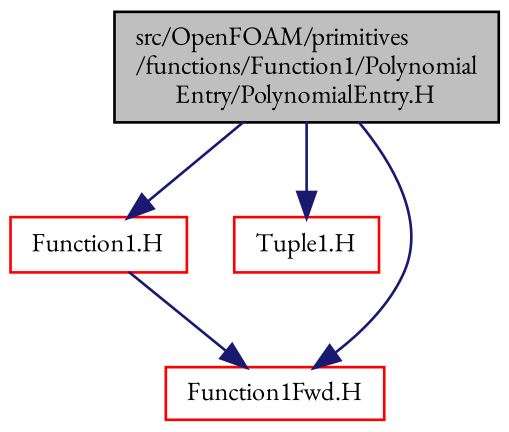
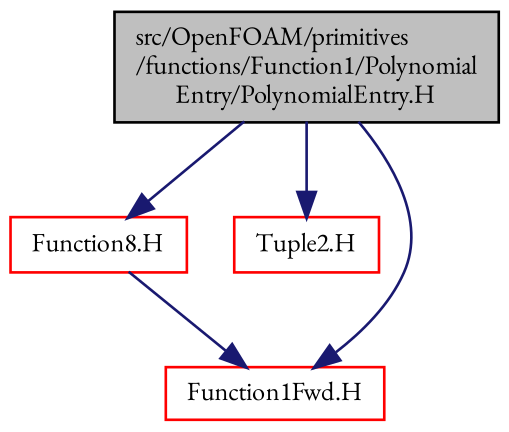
node "Function1.H": label "Function1.H" -> "Function8.H"
node "Tuple1.H": label "Tuple1.H" -> "Tuple2.H"
